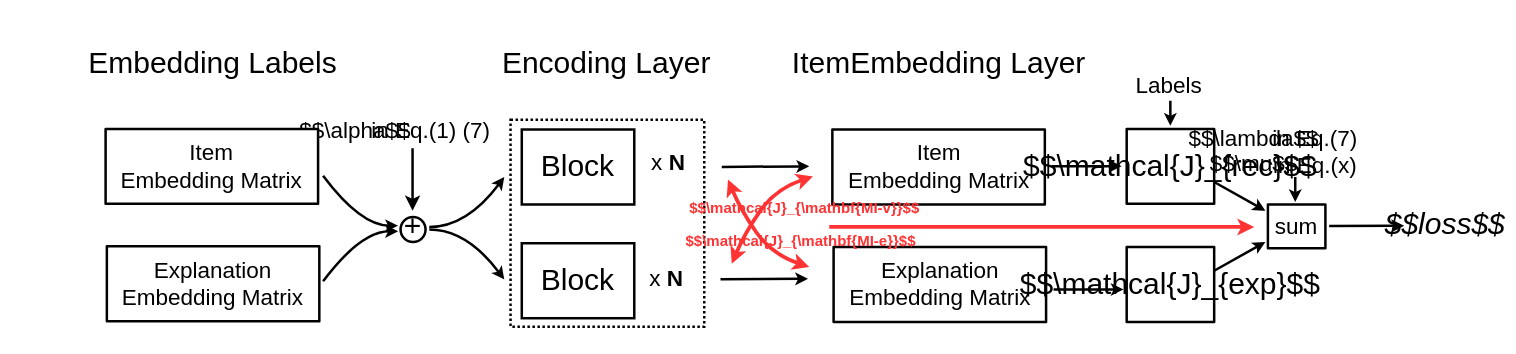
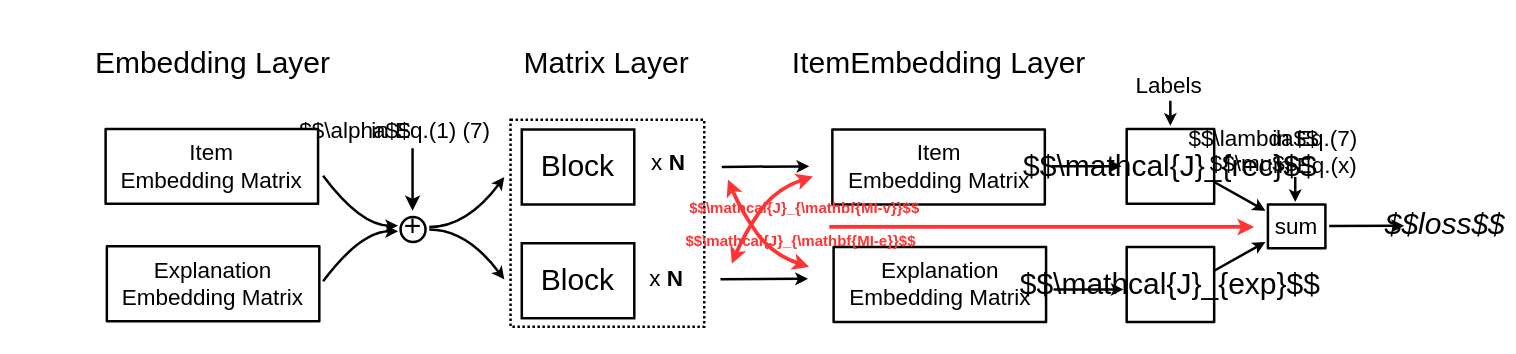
node "Embedding Labels": label "Embedding Labels" -> "Embedding Layer"
node "Encoding Layer": label "Encoding Layer" -> "Matrix Layer"
